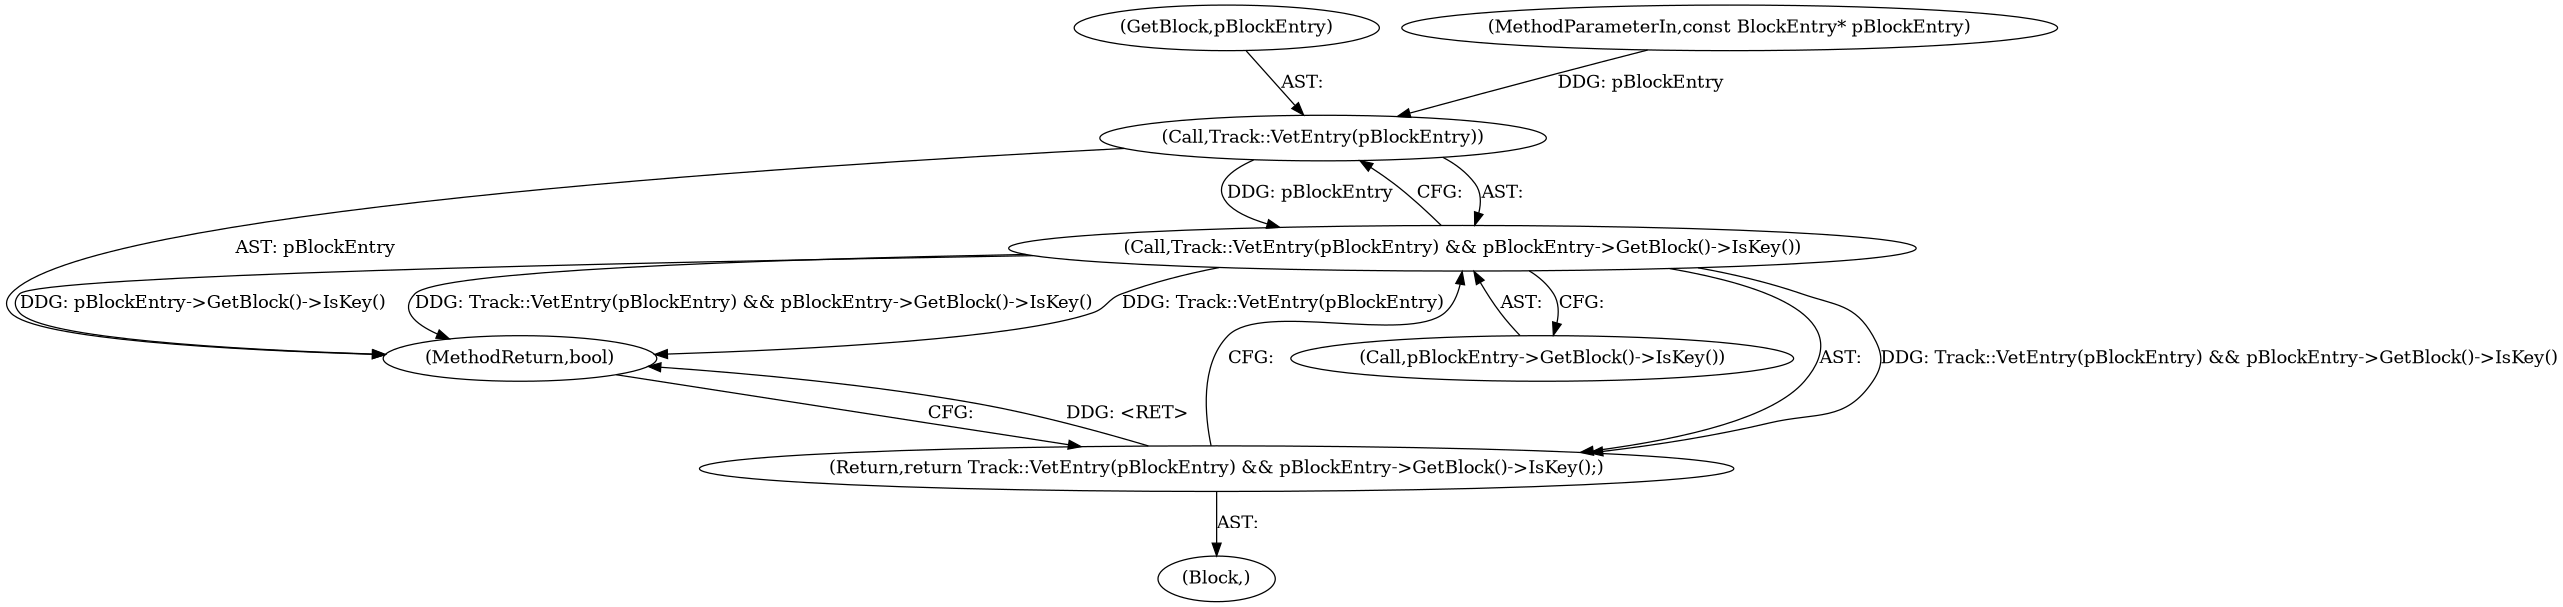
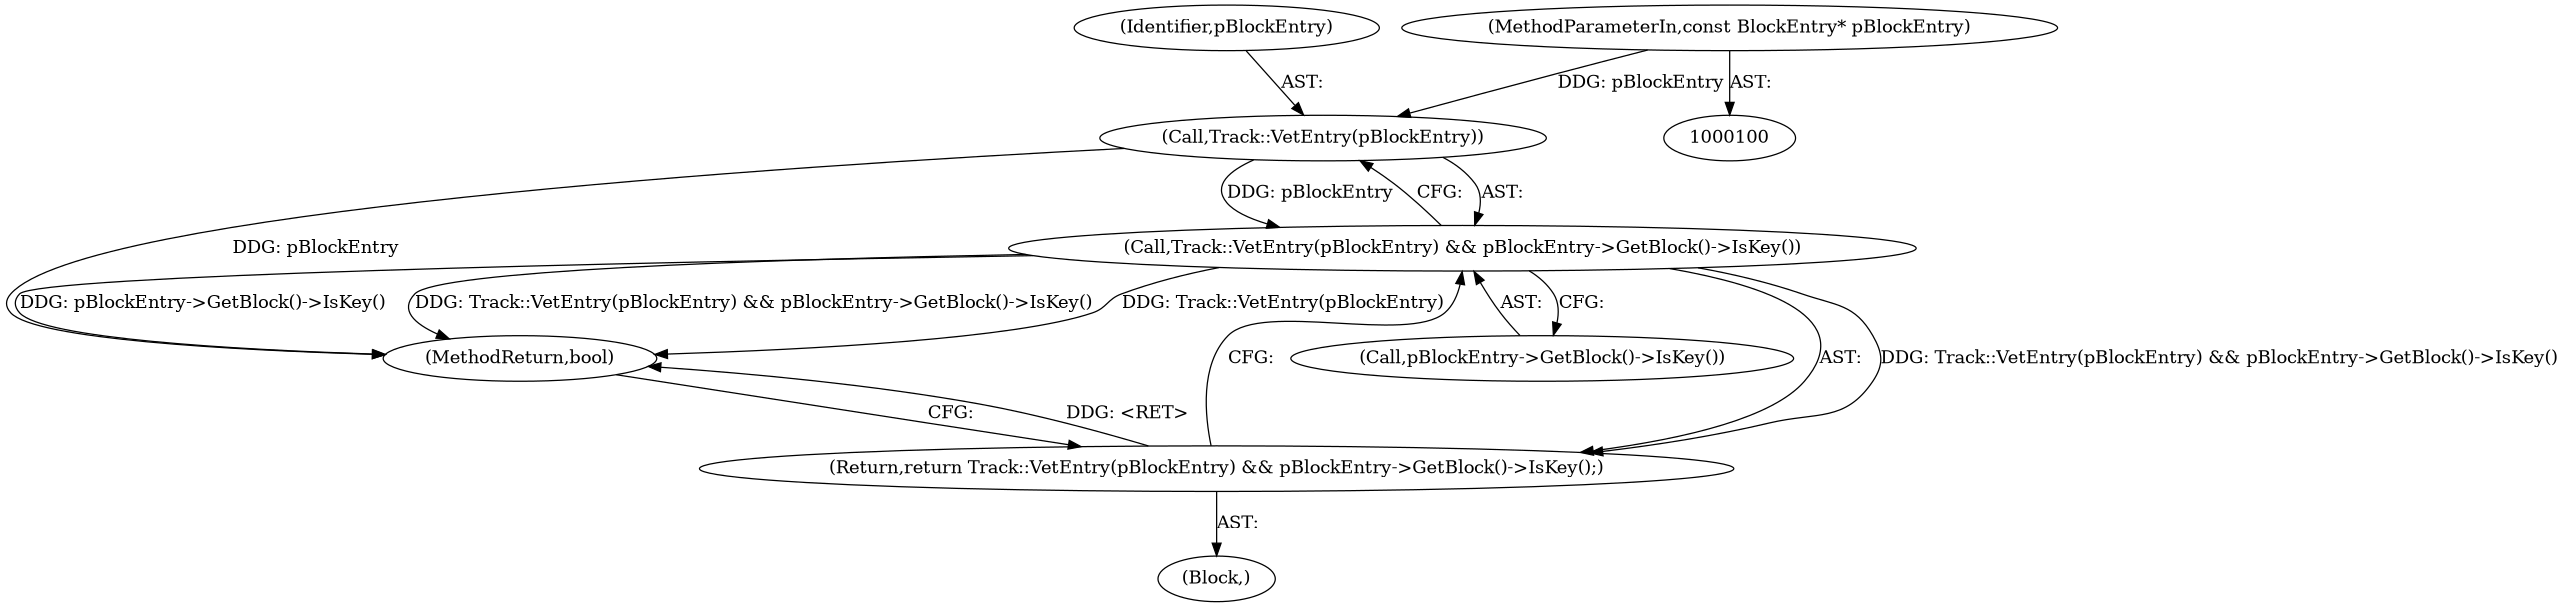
node "(GetBlock,pBlockEntry)": label "(GetBlock,pBlockEntry)" -> "(Identifier,pBlockEntry)"
node "1000100": added
edge "(Call,Track::VetEntry(pBlockEntry))" -> "(MethodReturn,bool)": label "AST: pBlockEntry" -> "DDG: pBlockEntry"
